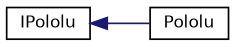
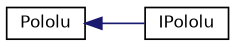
edge "Pololu" -> "IPololu": reversed
